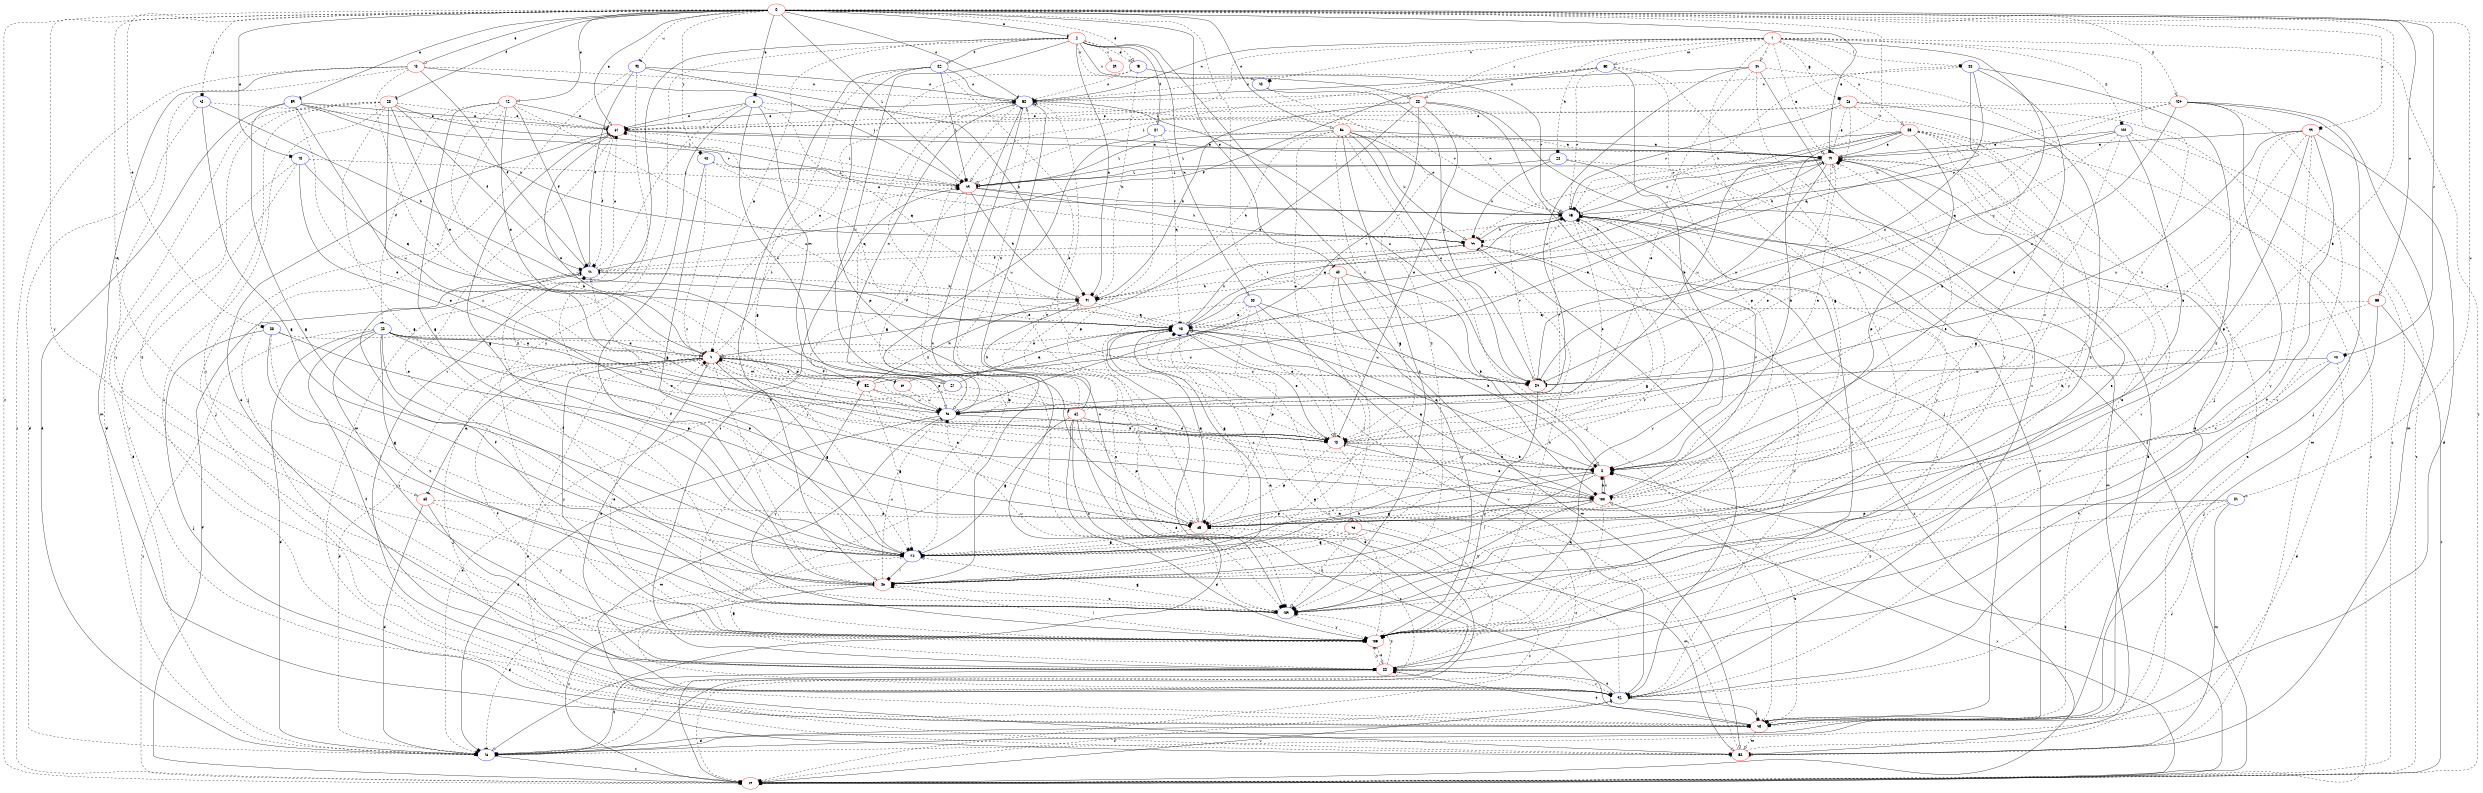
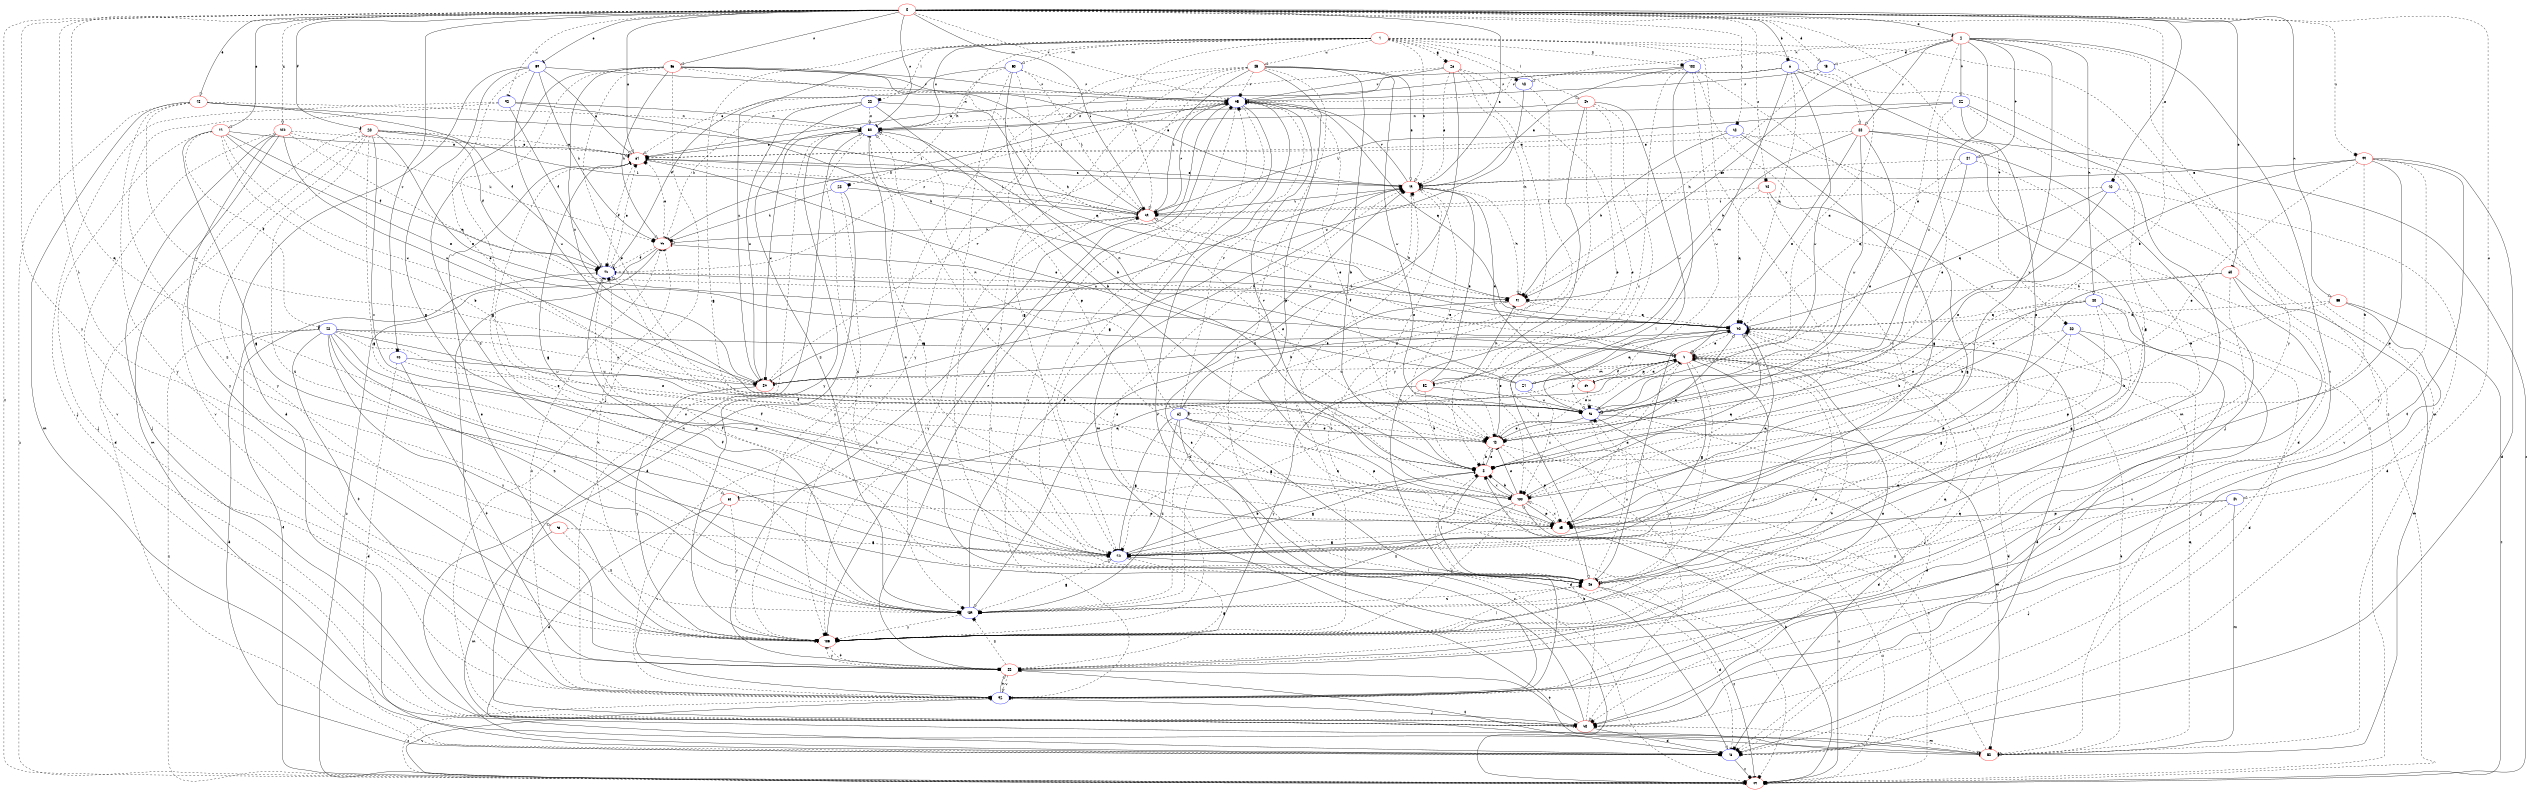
node "89": removed
edge "15" -> "58": removed, label "n"
node "78": color blue -> red
node "62": color red -> blue
